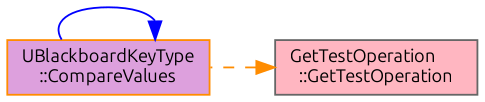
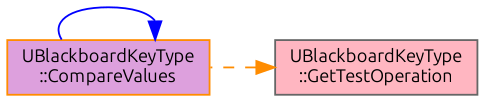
node "GetTestOperation ::GetTestOperation": label "GetTestOperation ::GetTestOperation" -> "UBlackboardKeyType ::GetTestOperation"
